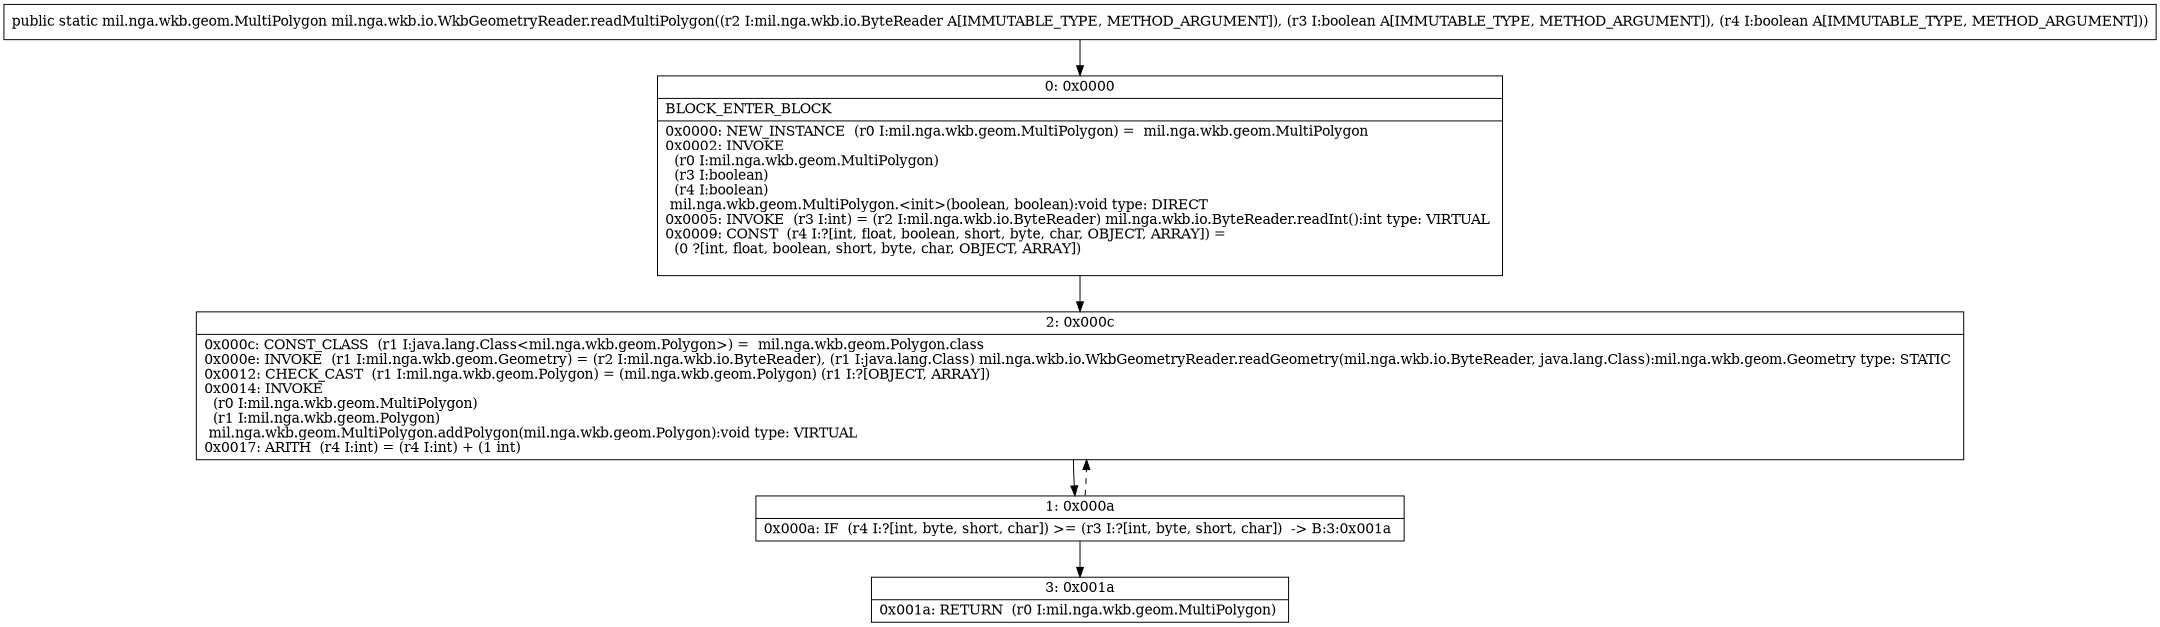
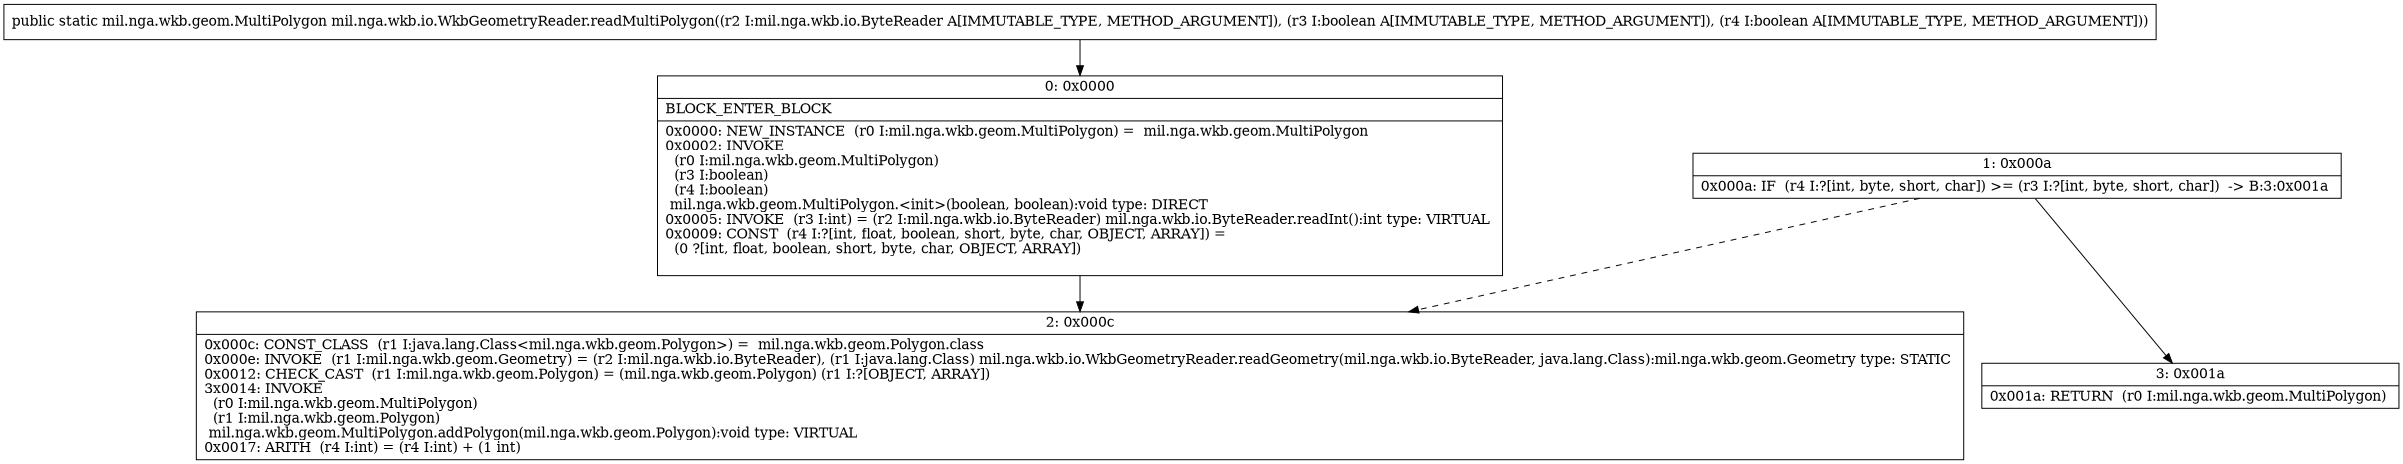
node "2: 0x000c": text "0x0014: INVOKE" -> "3x0014: INVOKE"
edge "2: 0x000c" -> "1: 0x000a": removed
